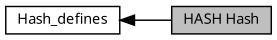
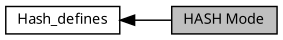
node "HASH Hash": label "HASH Hash" -> "HASH Mode"
